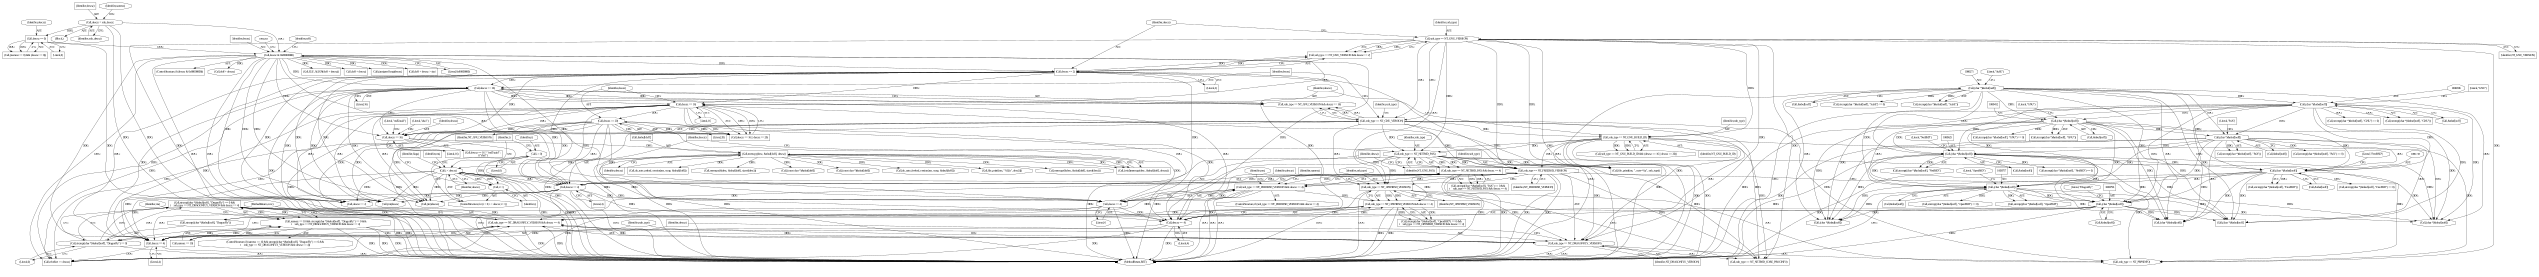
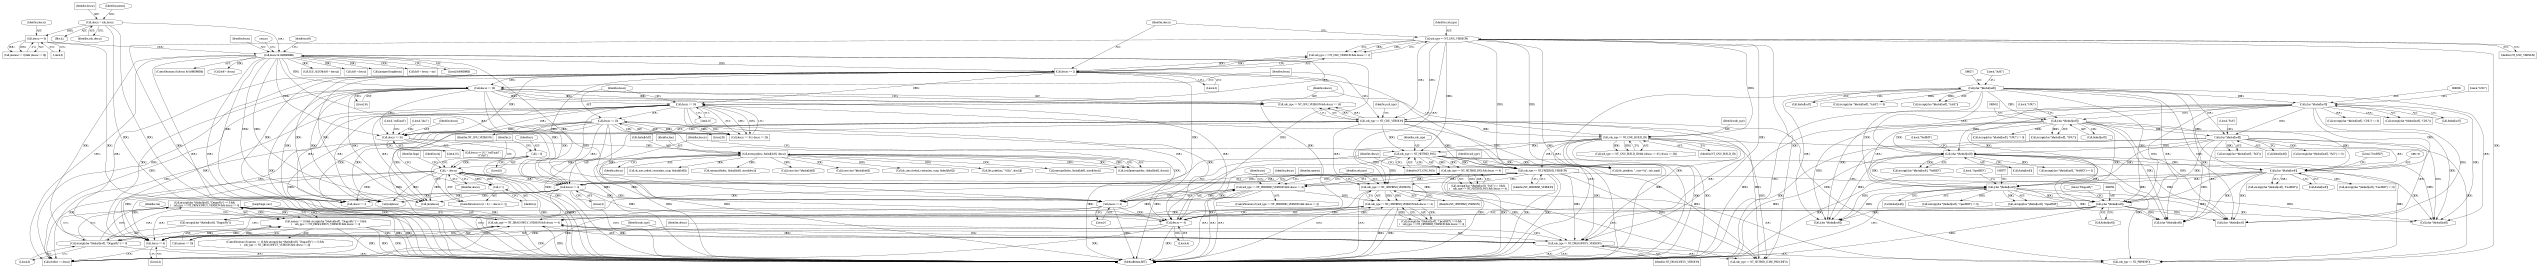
node "(Identifier,desc)": added
node "1000625": removed
edge "(Call,xnh_type == NT_GNU_BUILD_ID)" -> "(Identifier,NT_GNU_BUILD_ID)": added, label "CFG:"
edge "(Call,i = 0)" -> "(Call,i++)": now "(Call,i = 0)" -> "(Call,i < descsz)"
edge "(Call,i < descsz)" -> "(Call,reloffset >= descsz)": added, label "DDG:"
node "(MethodReturn,core:)": label "(MethodReturn,core:)" -> "(JumpTarget,core:)"
edge "(Call,xnh_type == NT_FREEBSD_VERSION)" -> "(Call,xnh_type == NT_DRAGONFLY_VERSION)": label "AST: " -> "DDG: "
